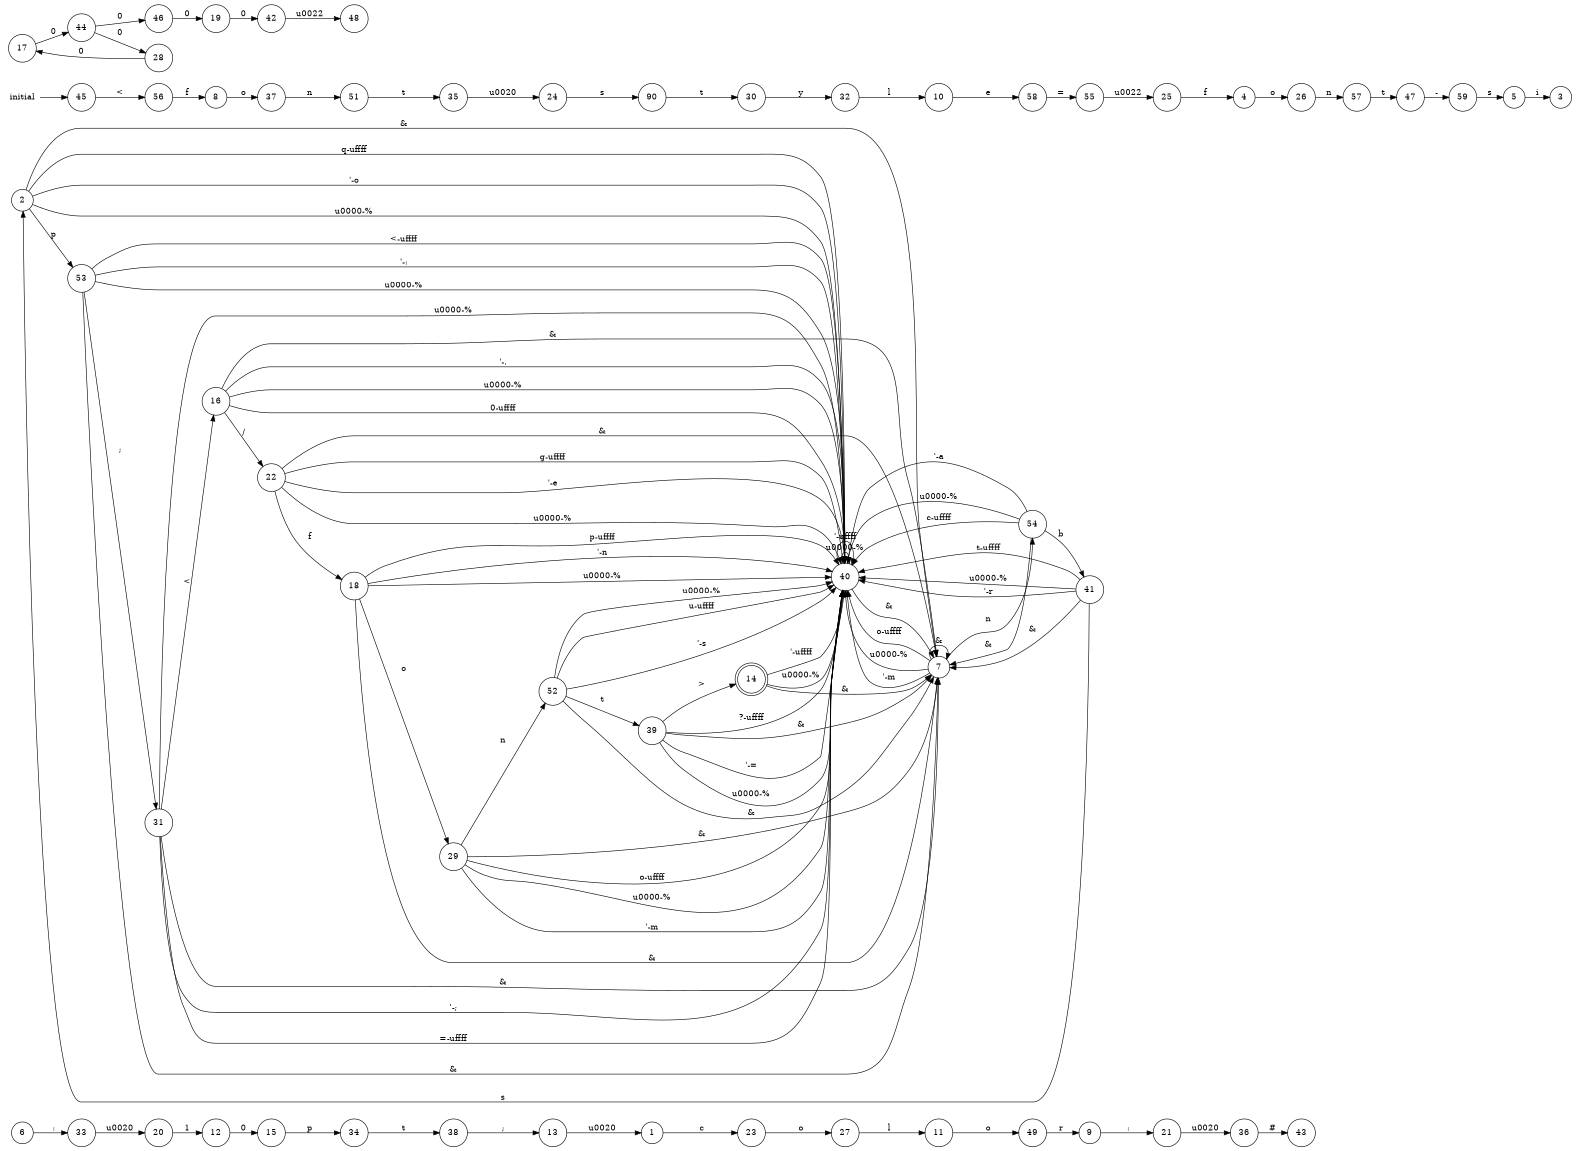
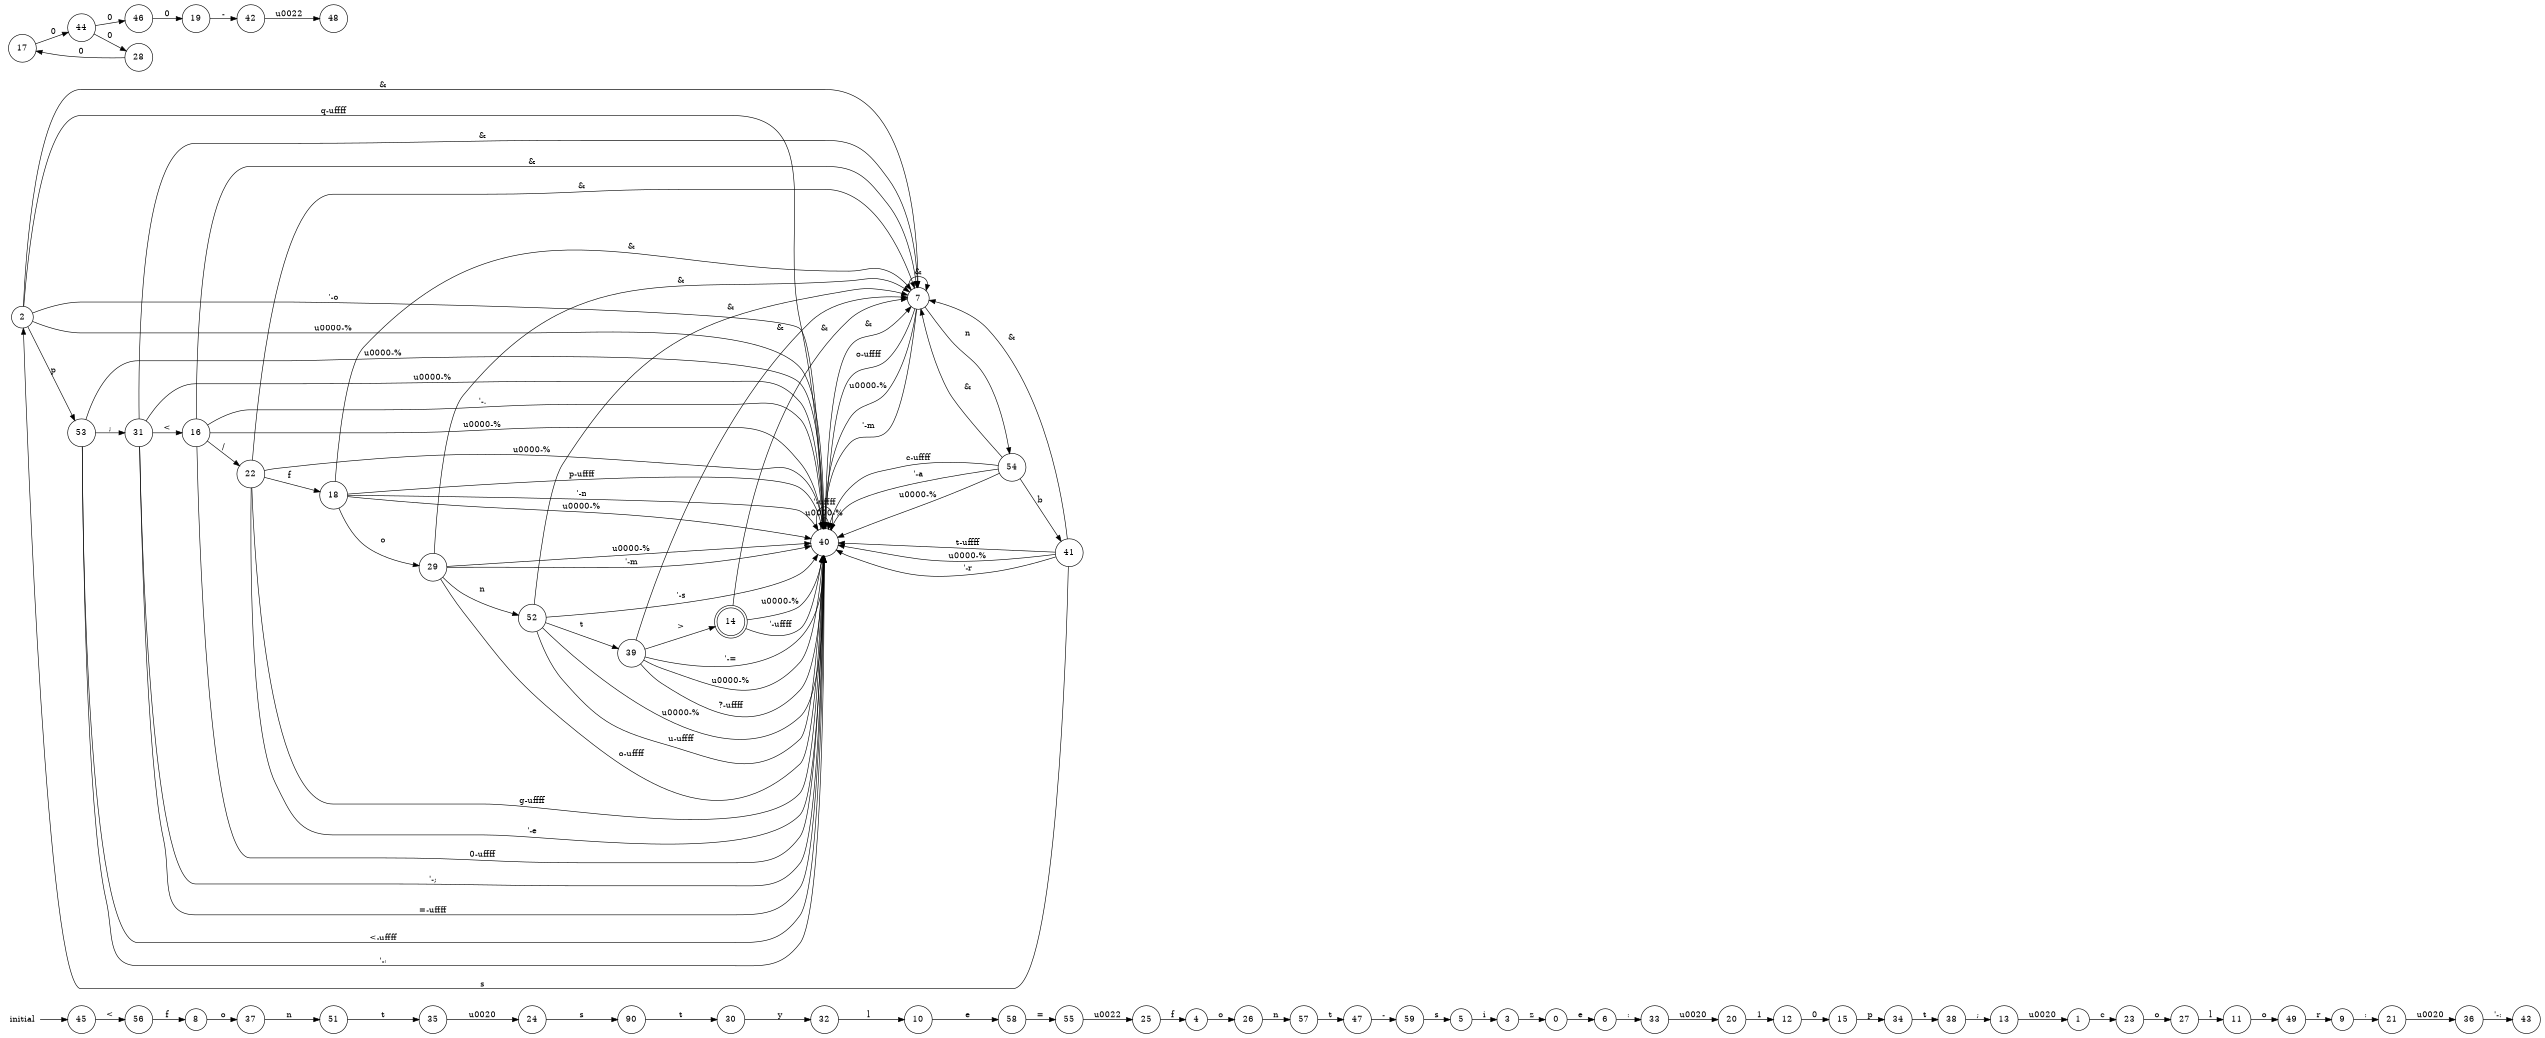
edge "19" -> "42": label "0" -> "-"
node "0": added
edge "53" -> "7": removed, label "&"
edge "36" -> "43": label "#" -> "'-:"
